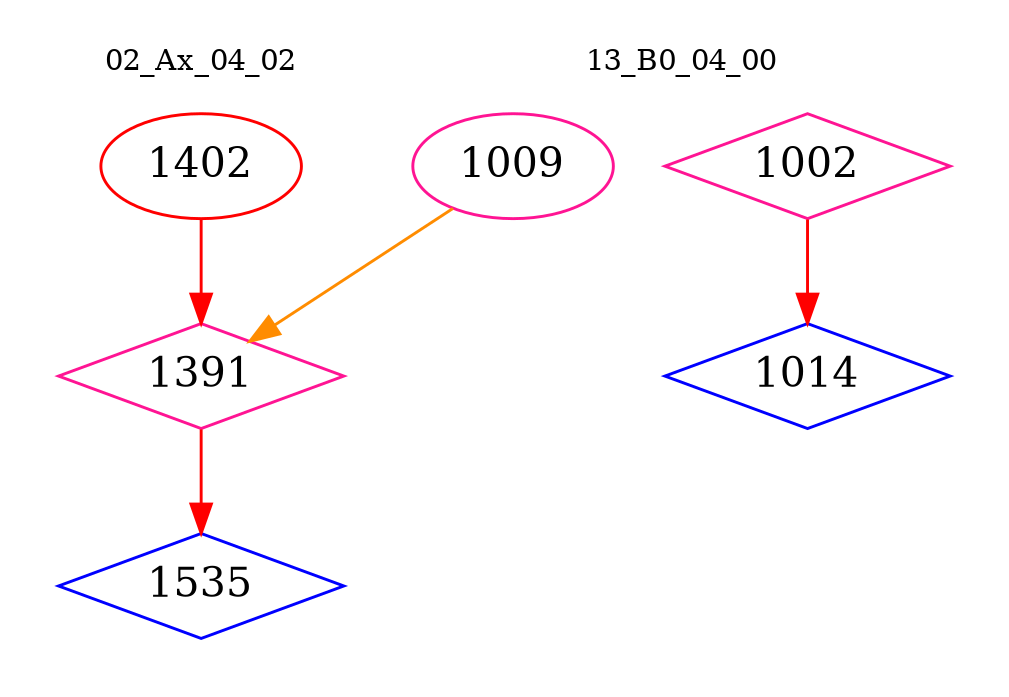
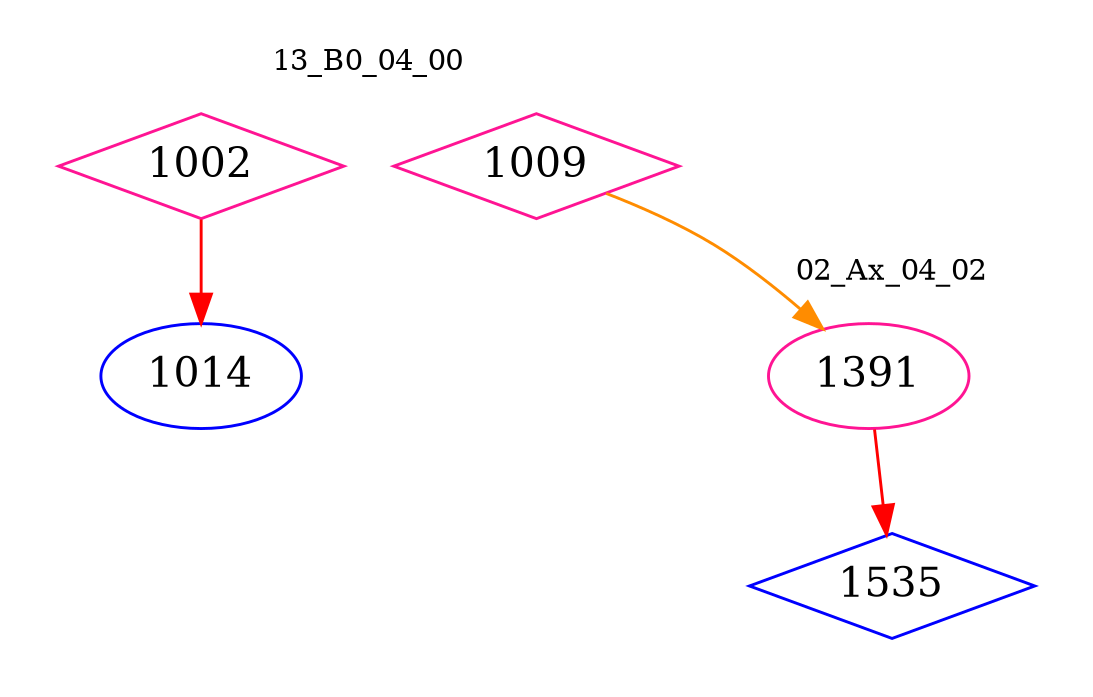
node "1402": removed
node "1009": shape ellipse -> diamond
node "1391": shape diamond -> ellipse
node "1014": shape diamond -> ellipse
